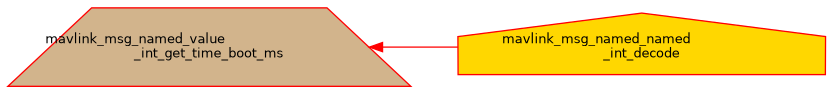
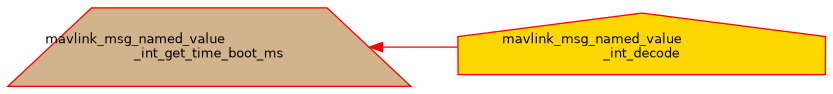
node "mavlink_msg_named_named _int_decode": label "mavlink_msg_named_named _int_decode" -> "mavlink_msg_named_value _int_decode"
